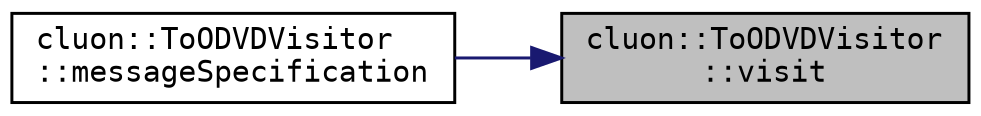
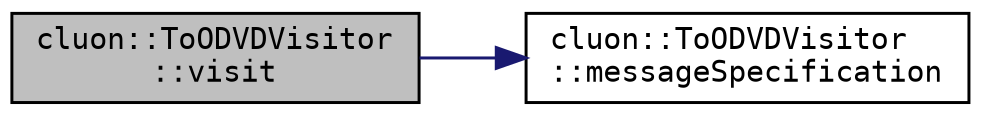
edge "cluon::ToODVDVisitor ::messageSpecification" -> "cluon::ToODVDVisitor ::visit": reversed
